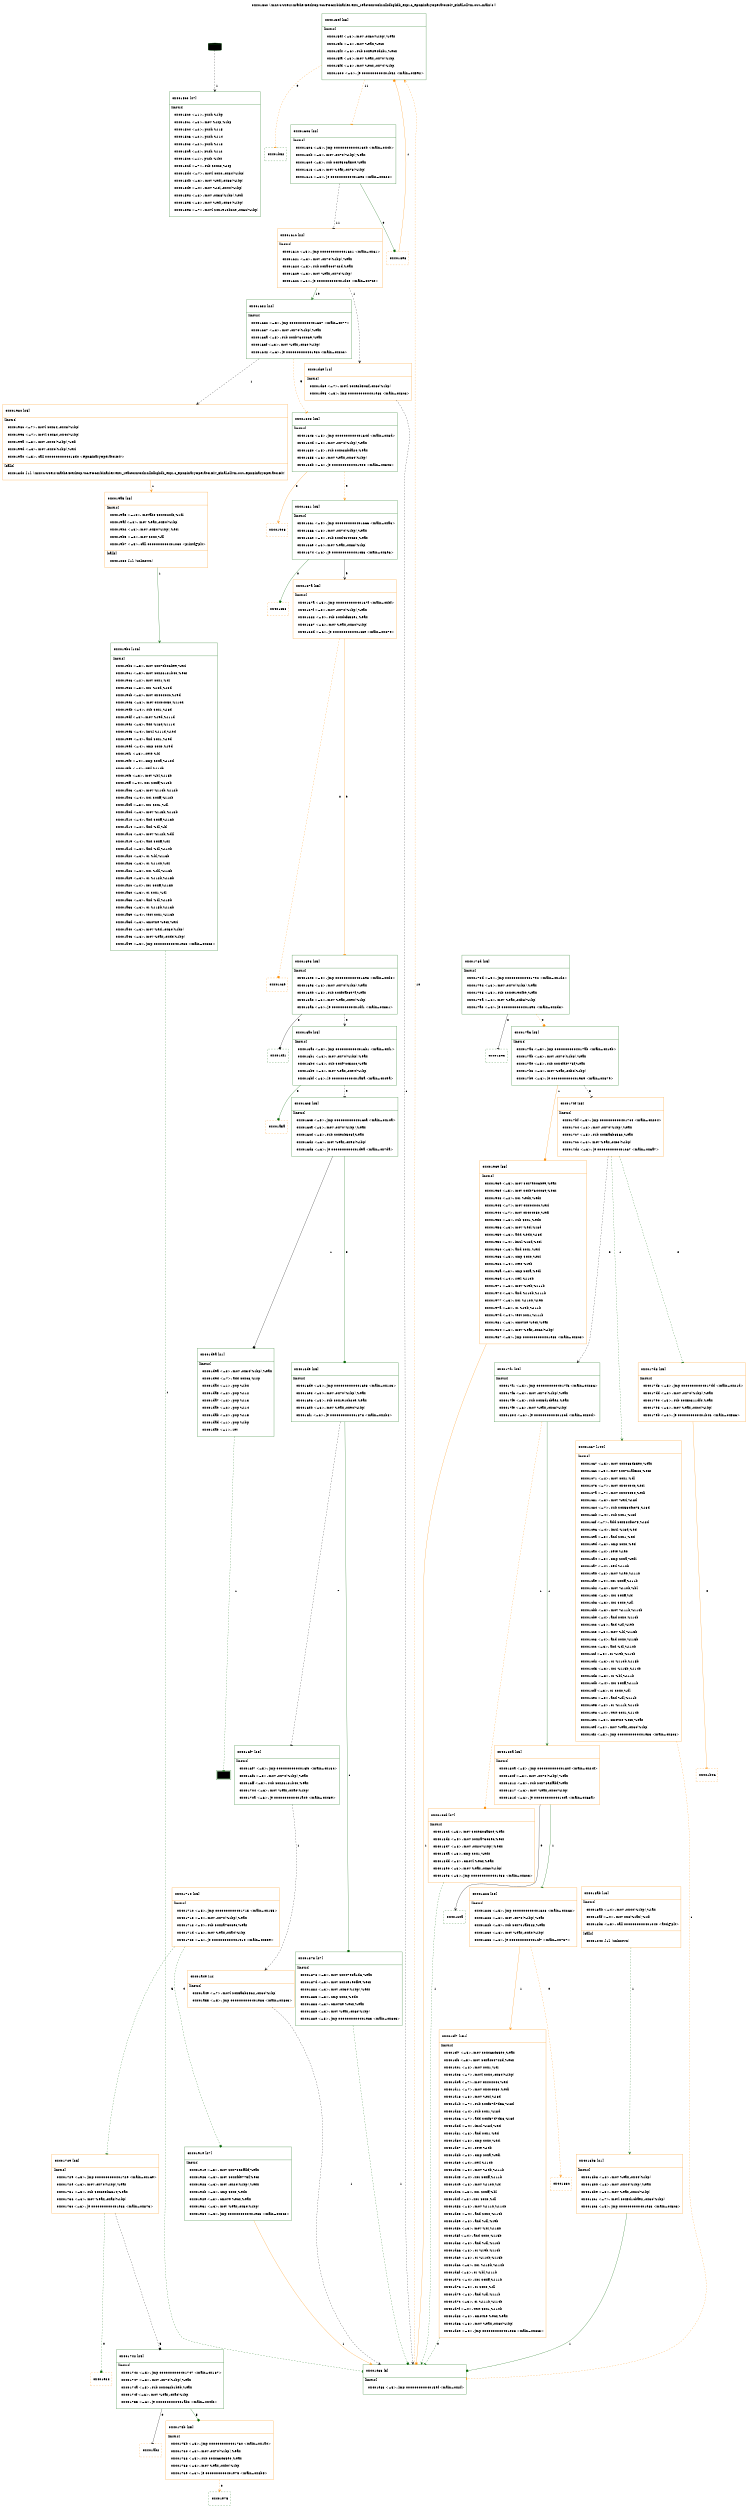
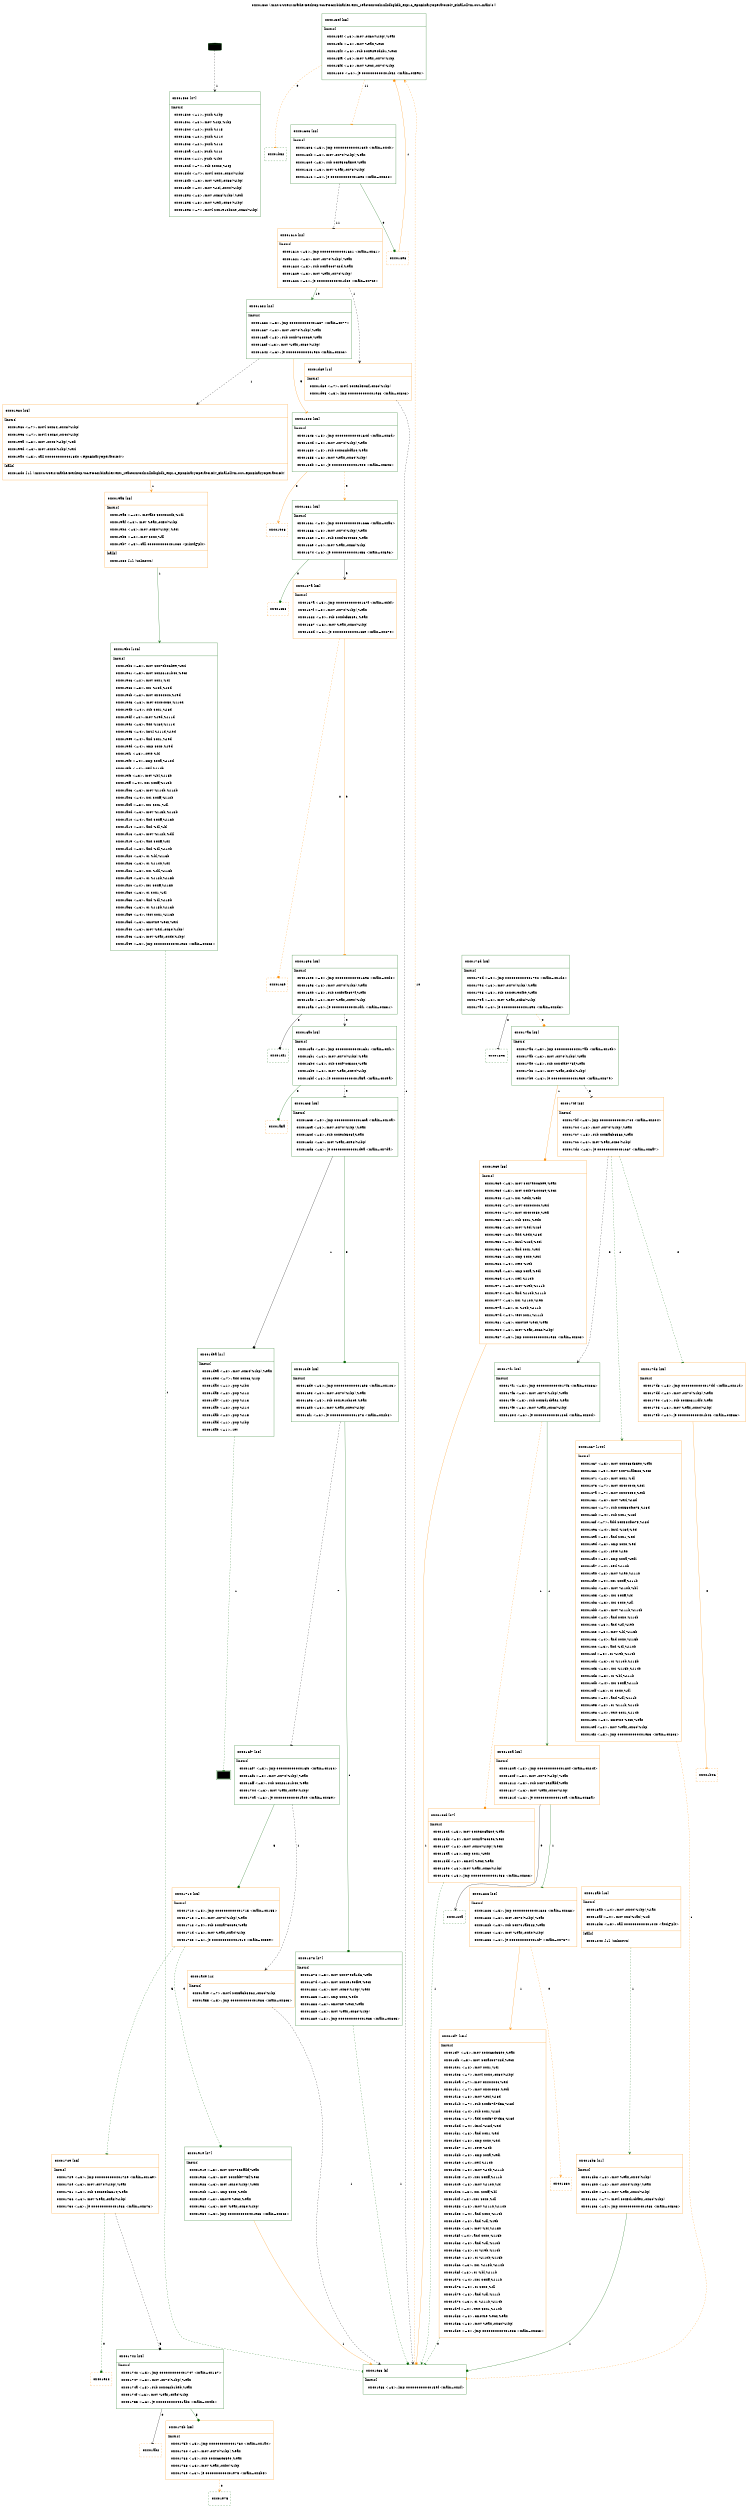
edge "0x401632 [22]" -> "0x401648 [25]": style dashed -> solid
edge "0x4016f7 [25]" -> "0x401710 [25]": added, label "6"
